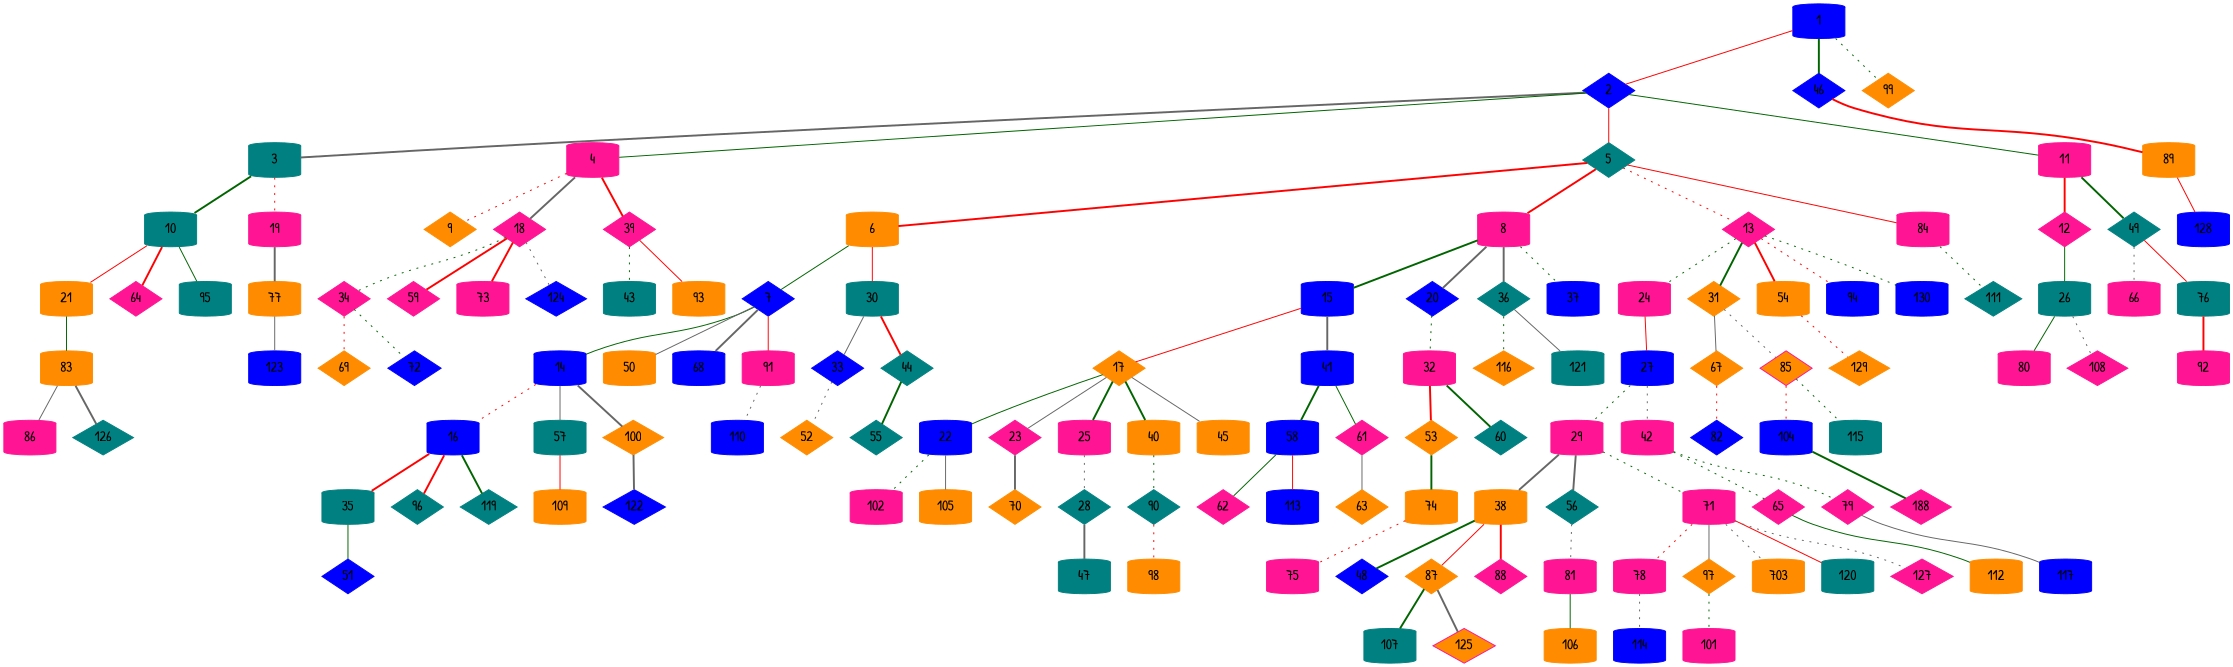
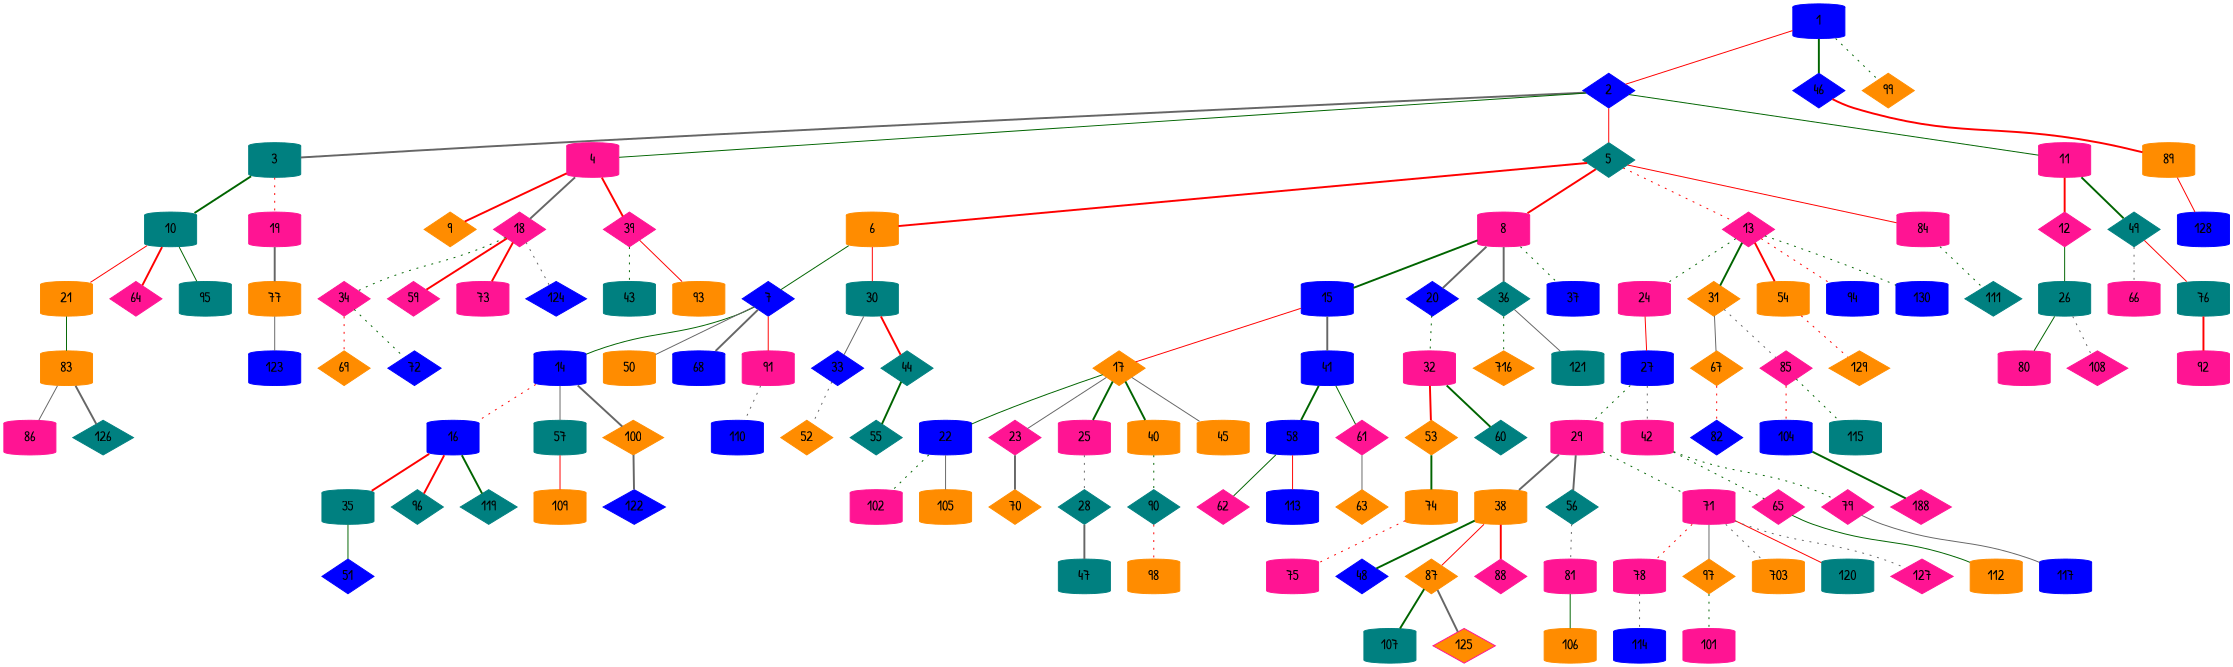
edge "4" -- "9": style dotted -> bold
node "116": label "116" -> "716"
node "85": fillcolor darkorange -> deeppink
